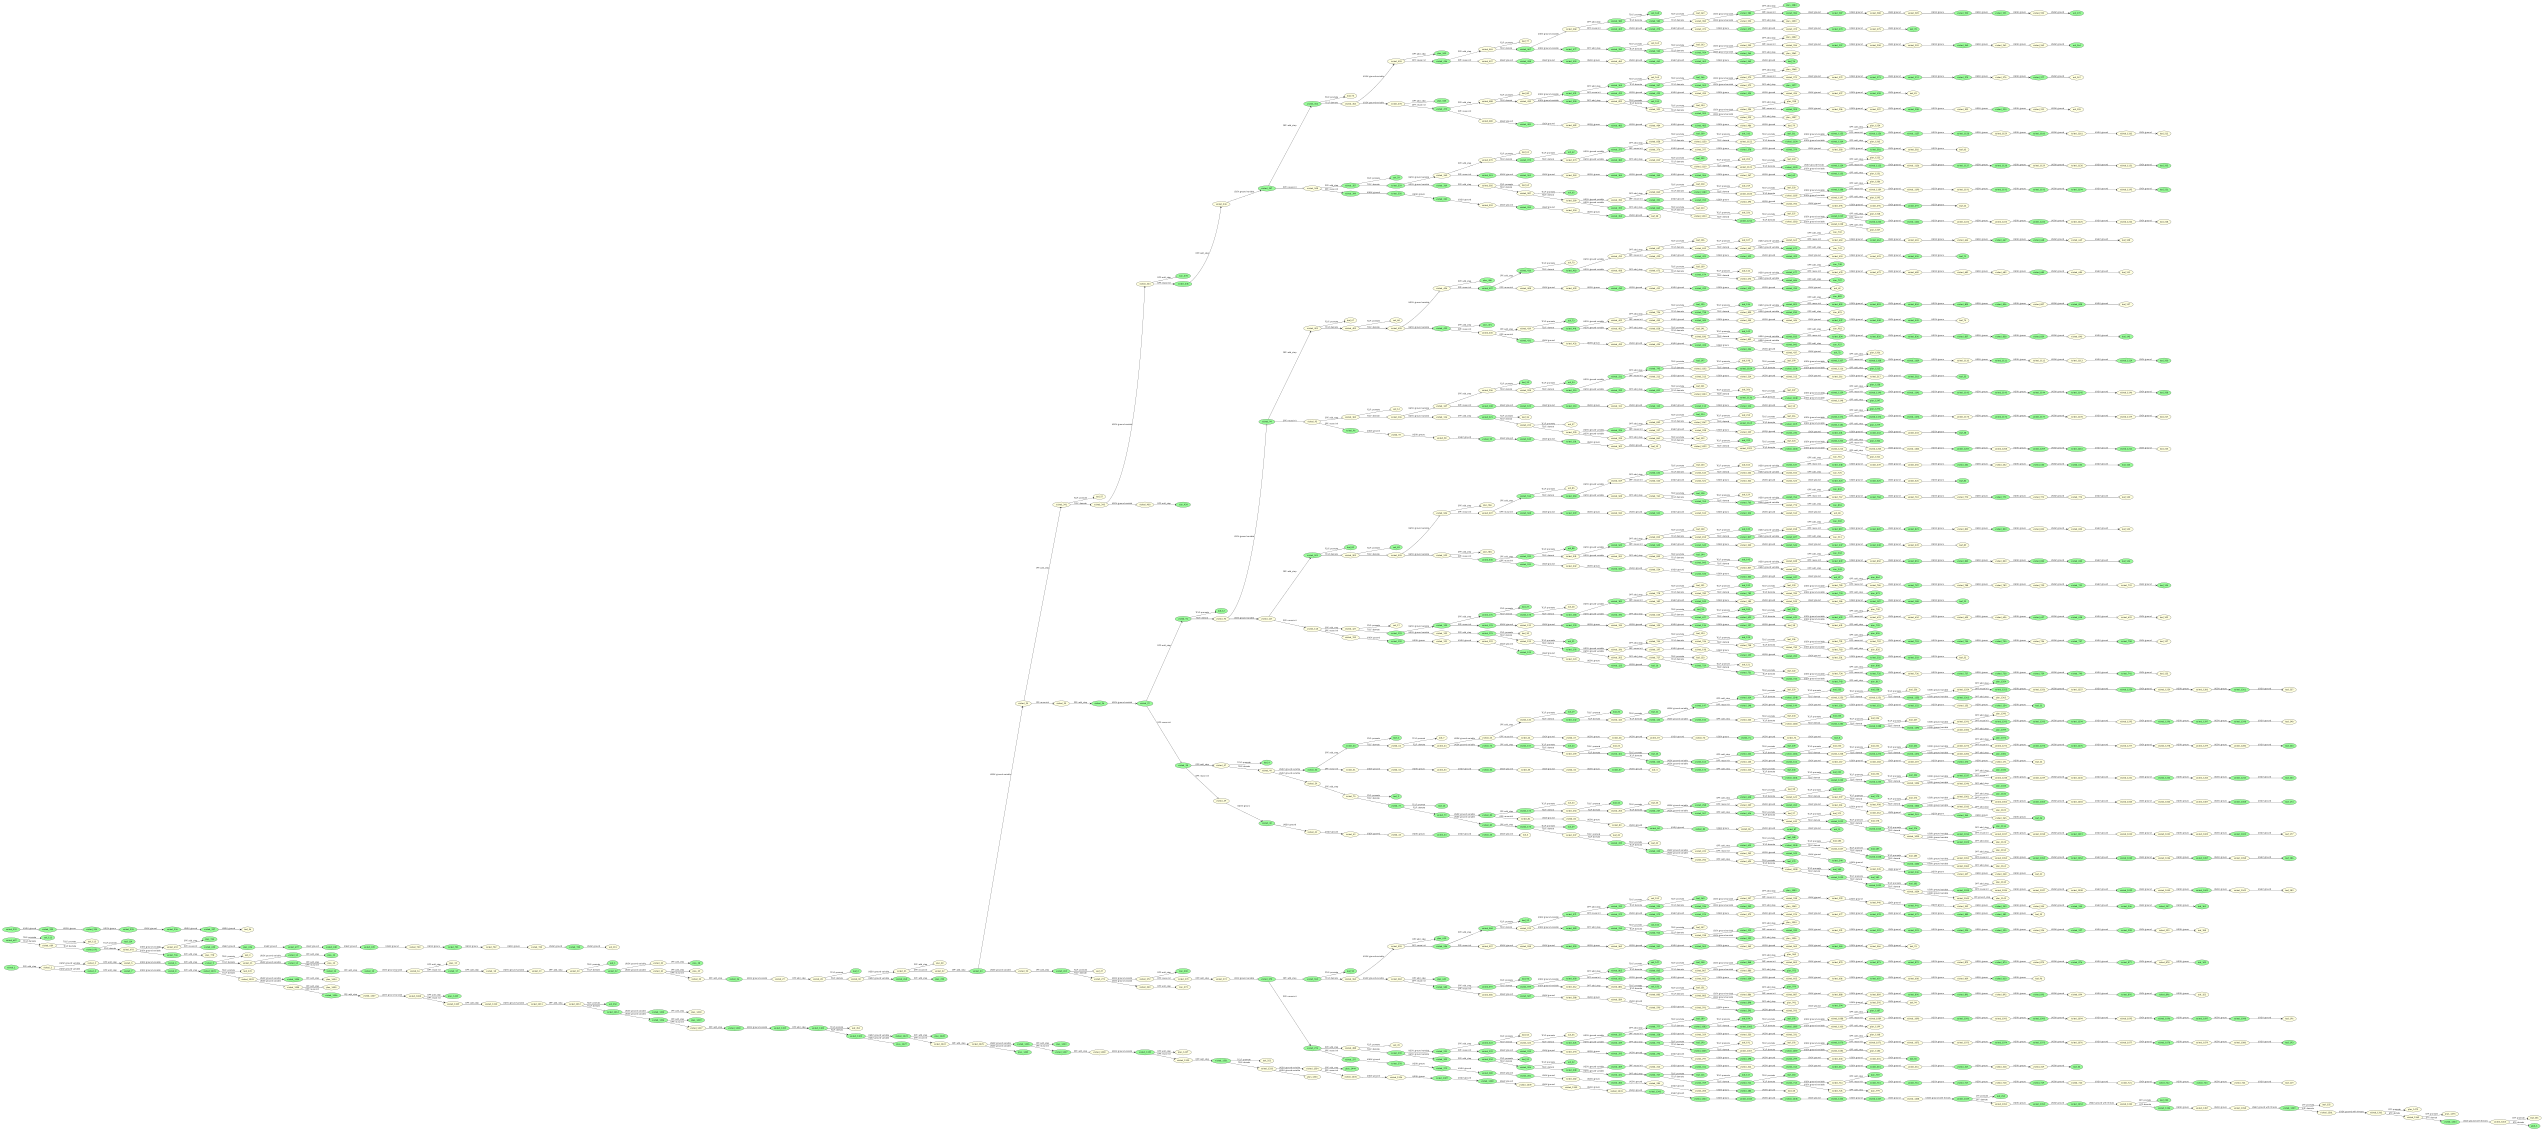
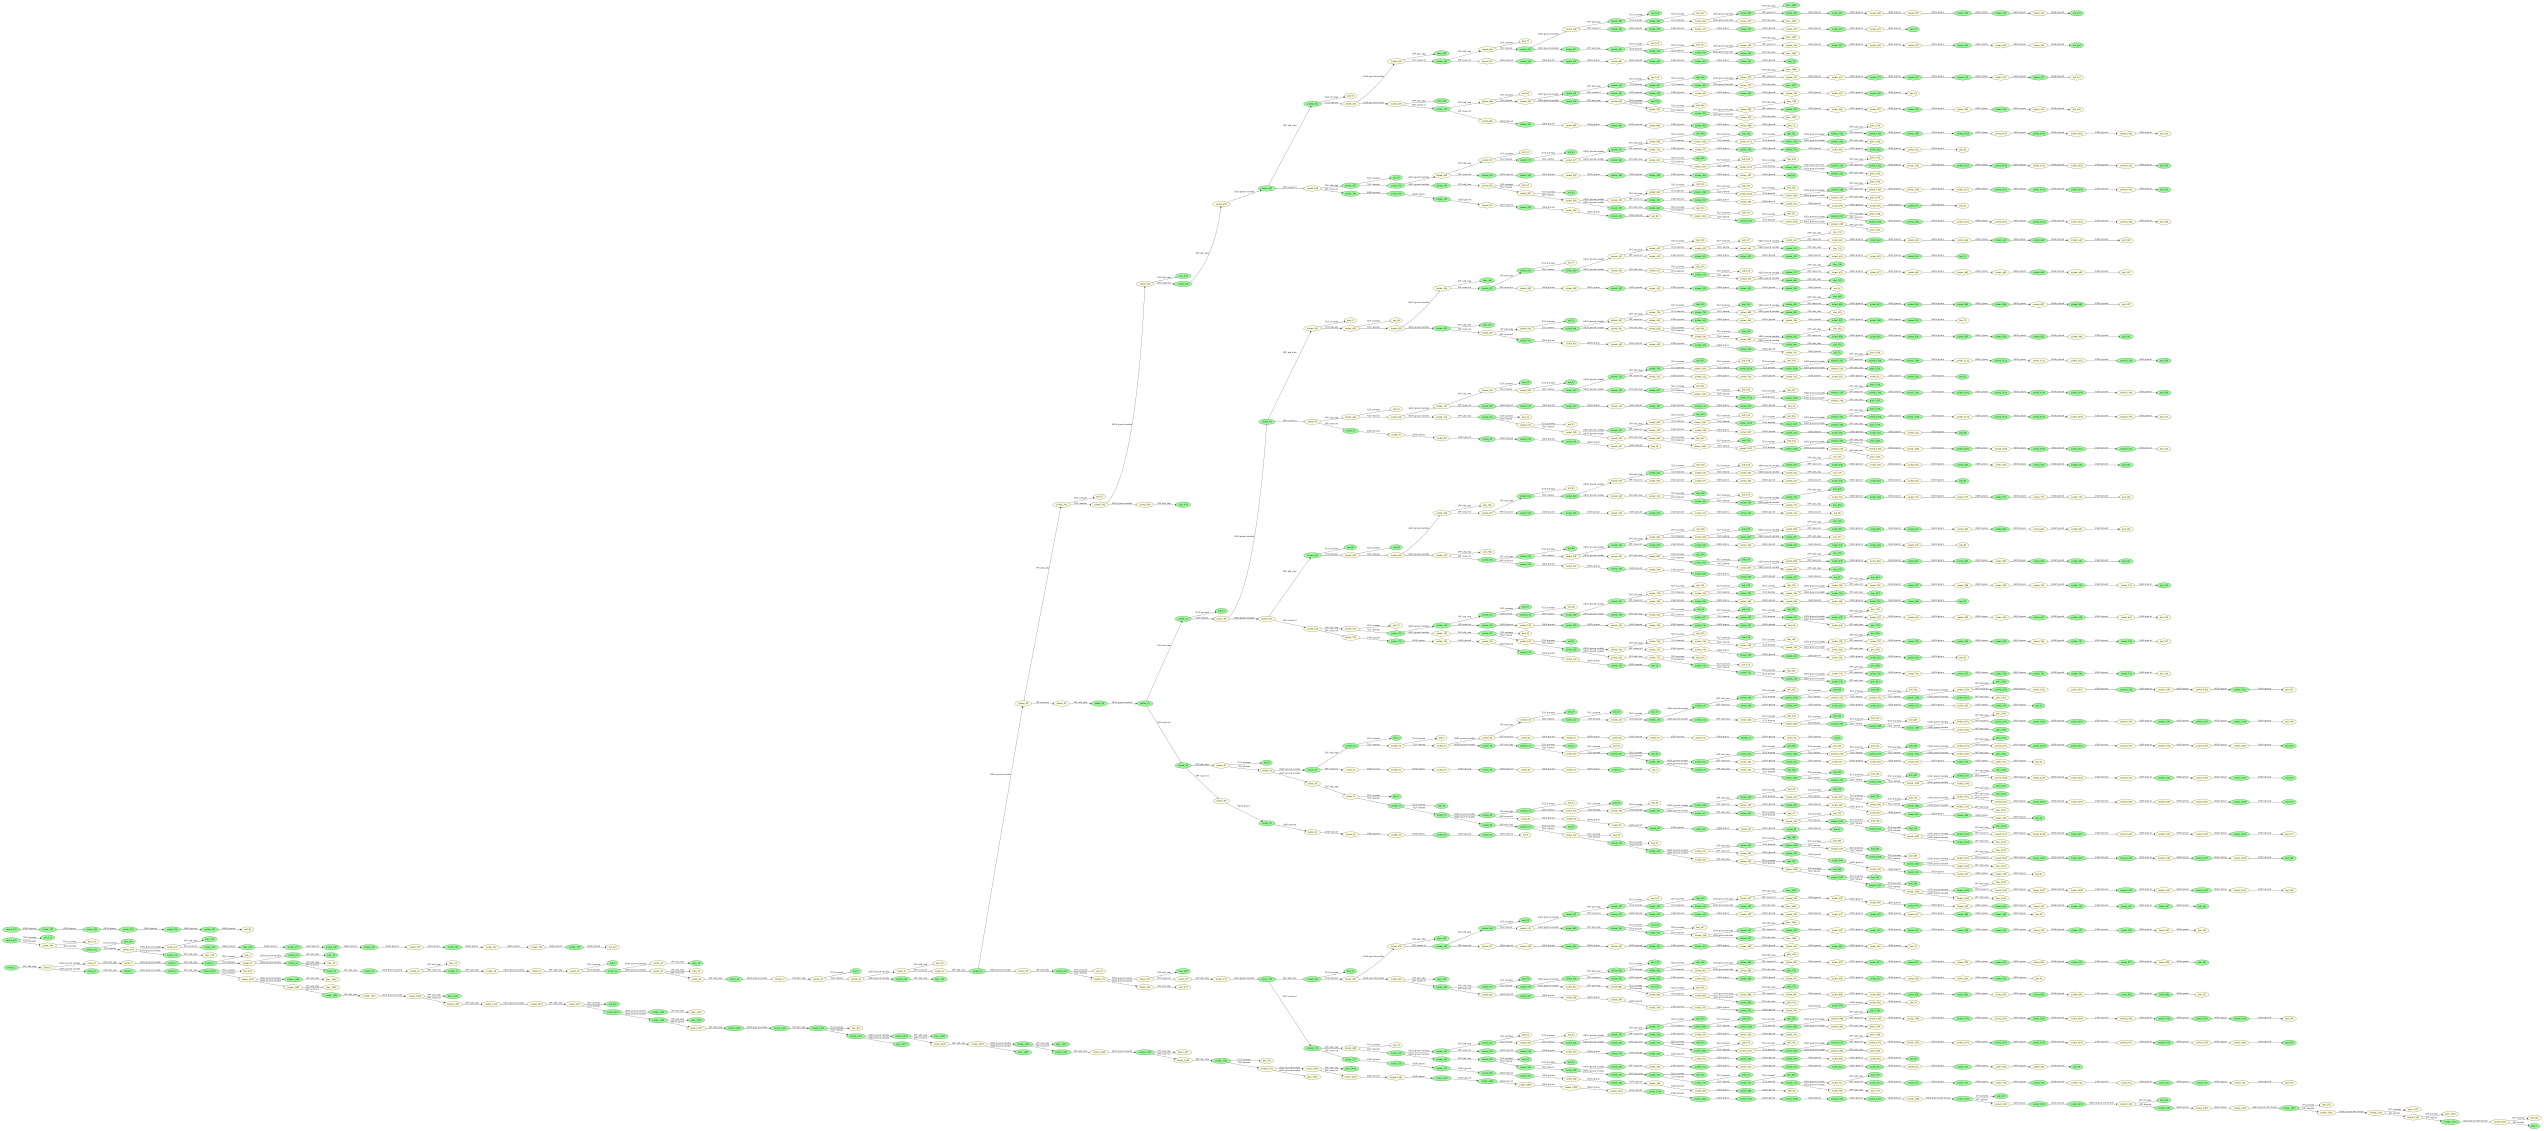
edge "visited_766" -> "visited_767": removed, label "OPF: reuse init"
edge "visited_1256" -> "visited_1257": removed, label "UGGV: ground"
edge "visited_1246" -> "plan_1345": now "visited_1001" -> "plan_1345"
edge "visited_1044" -> "plan_1143": label "OPF: ground_step" -> "OPF: add_step"
node "visited_579": fillcolor palegreen -> lightyellow
